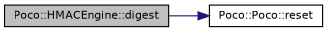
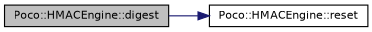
node "Poco::Poco::reset": label "Poco::Poco::reset" -> "Poco::HMACEngine::reset"
